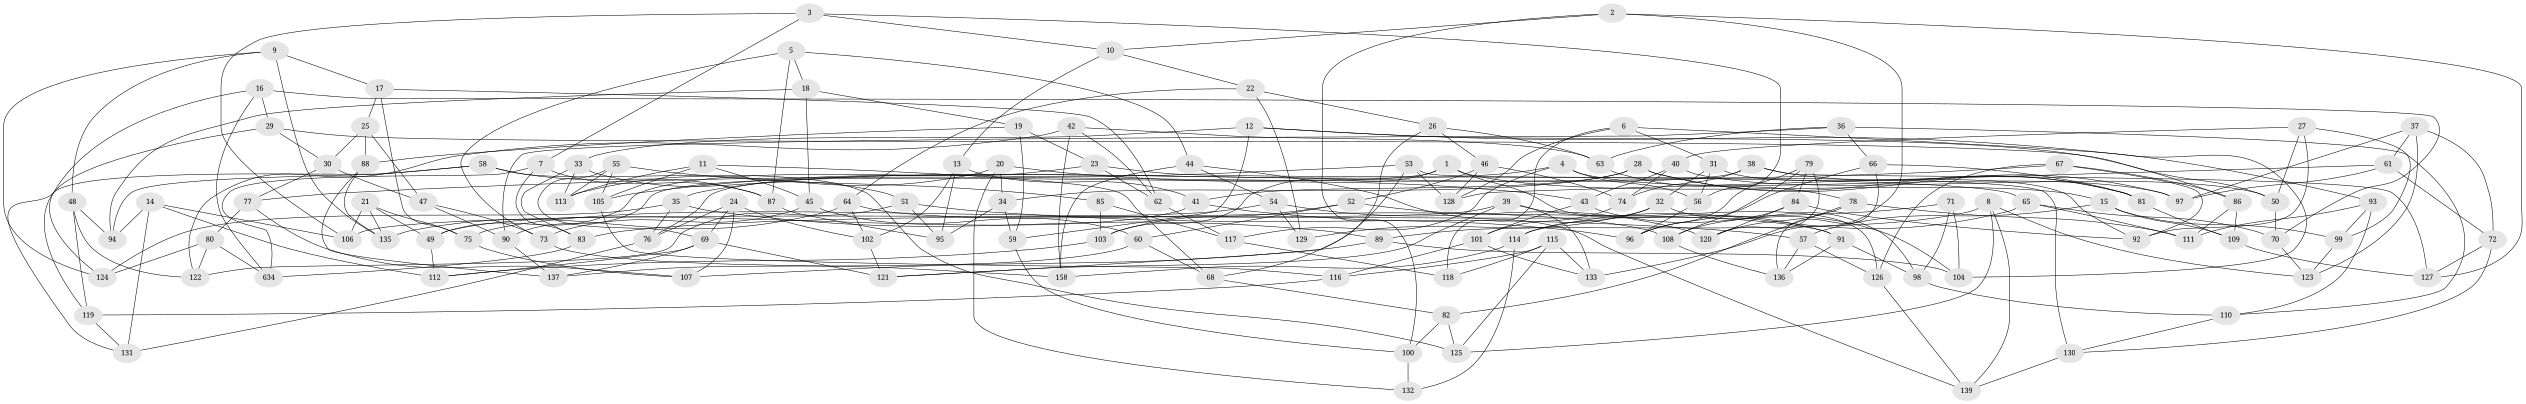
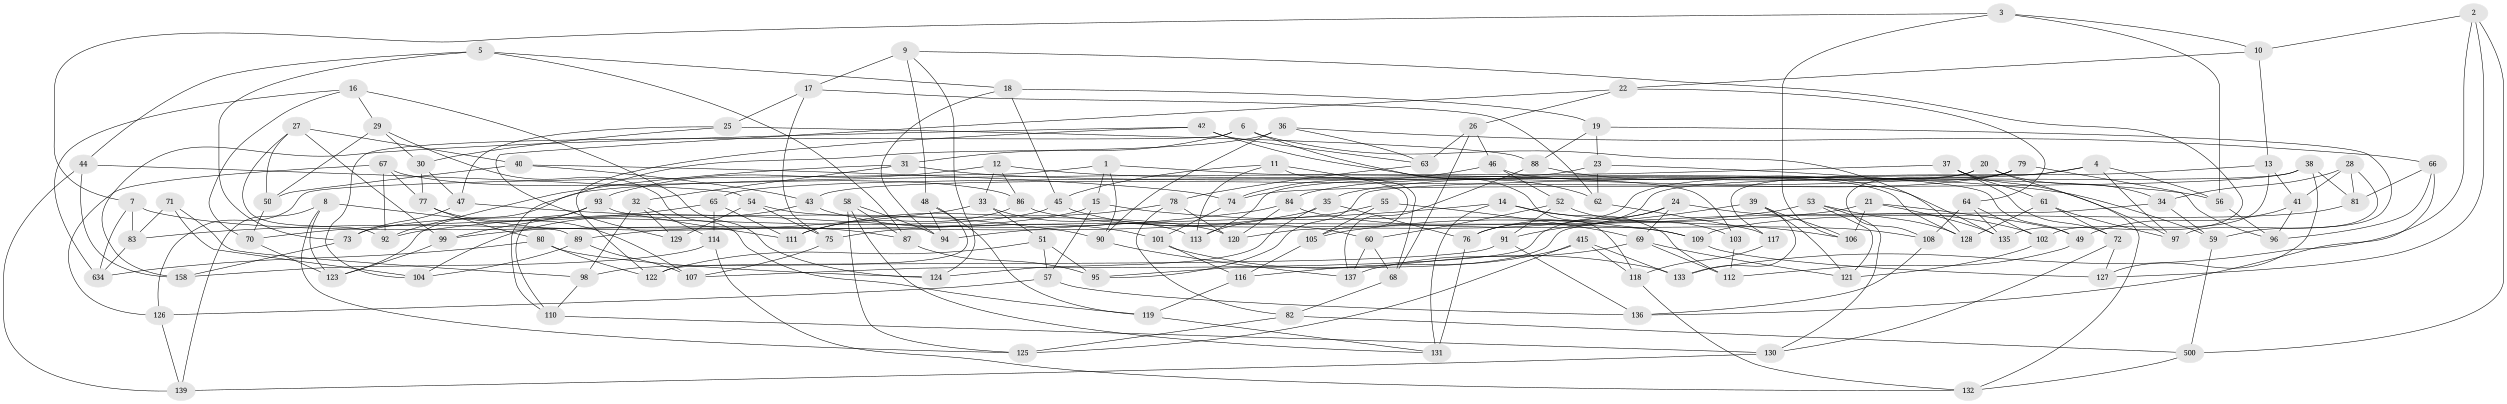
node "85": removed
node "115": label "115" -> "415"
node "100": label "100" -> "500"
edge "118" -- "132": added
